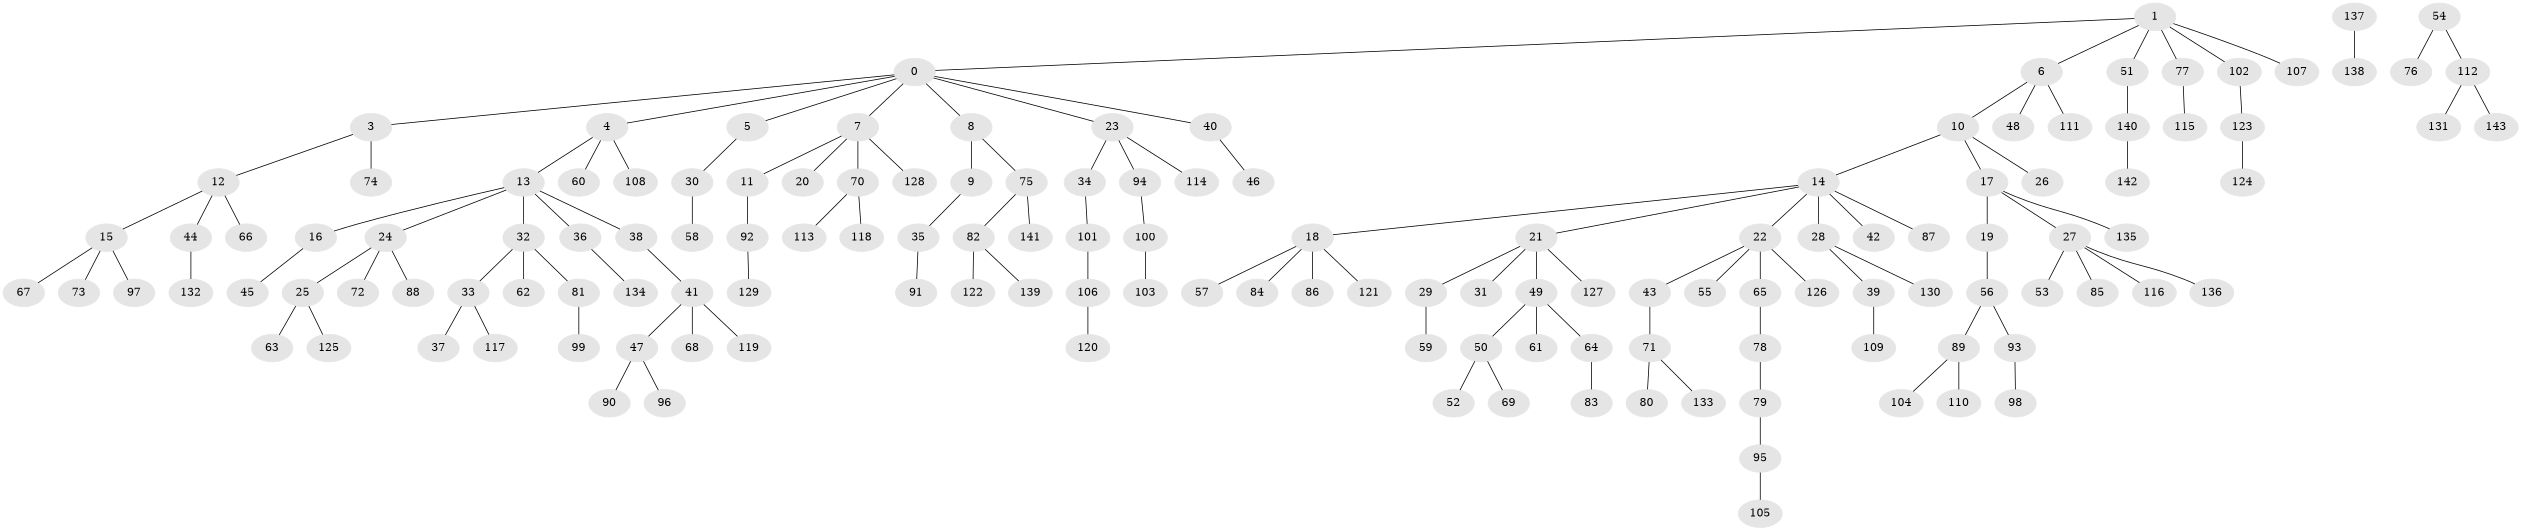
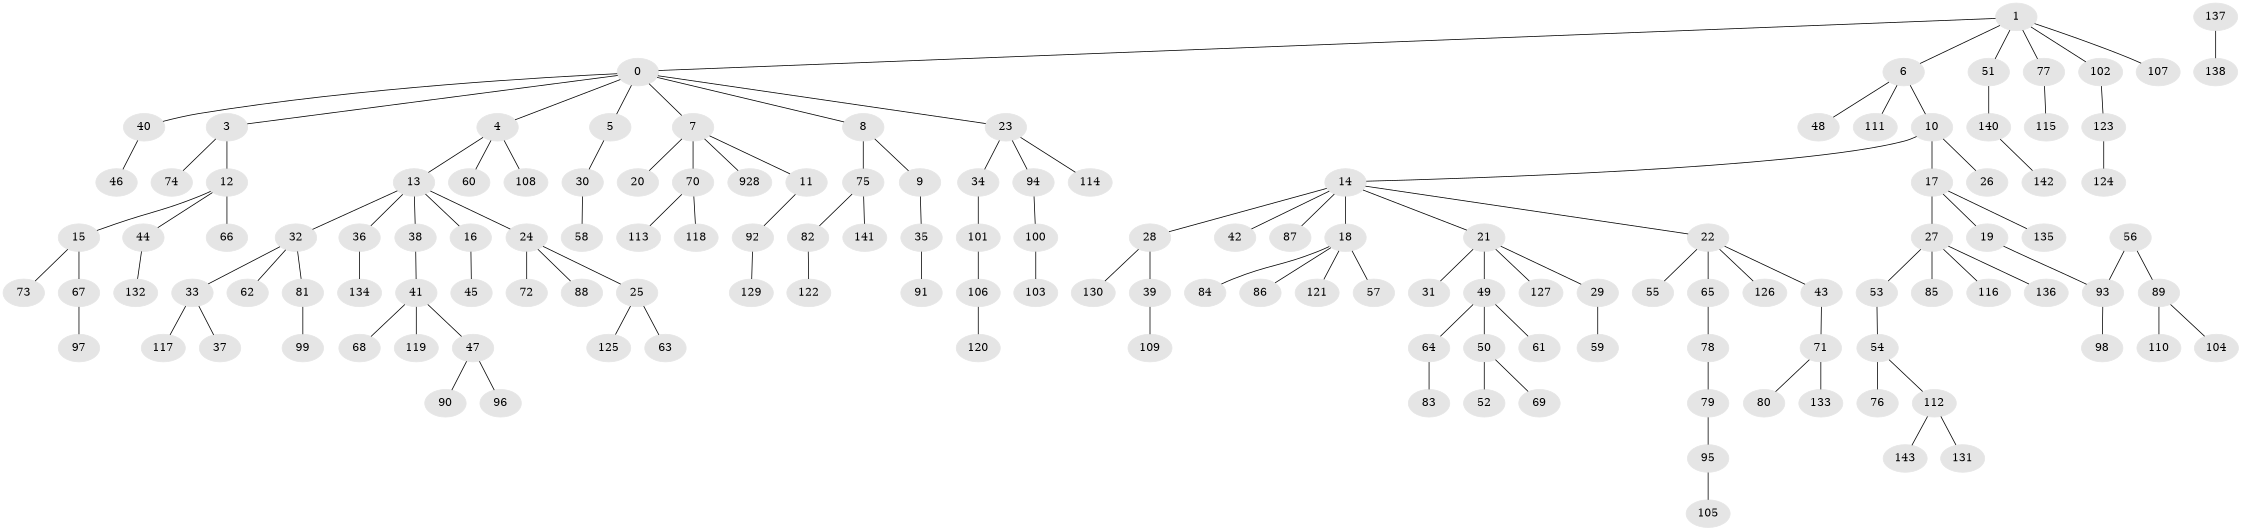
node "128": label "128" -> "928"
edge "15" -- "97": now "67" -- "97"
edge "19" -- "56": now "19" -- "93"
node "139": removed
edge "53" -- "54": added
